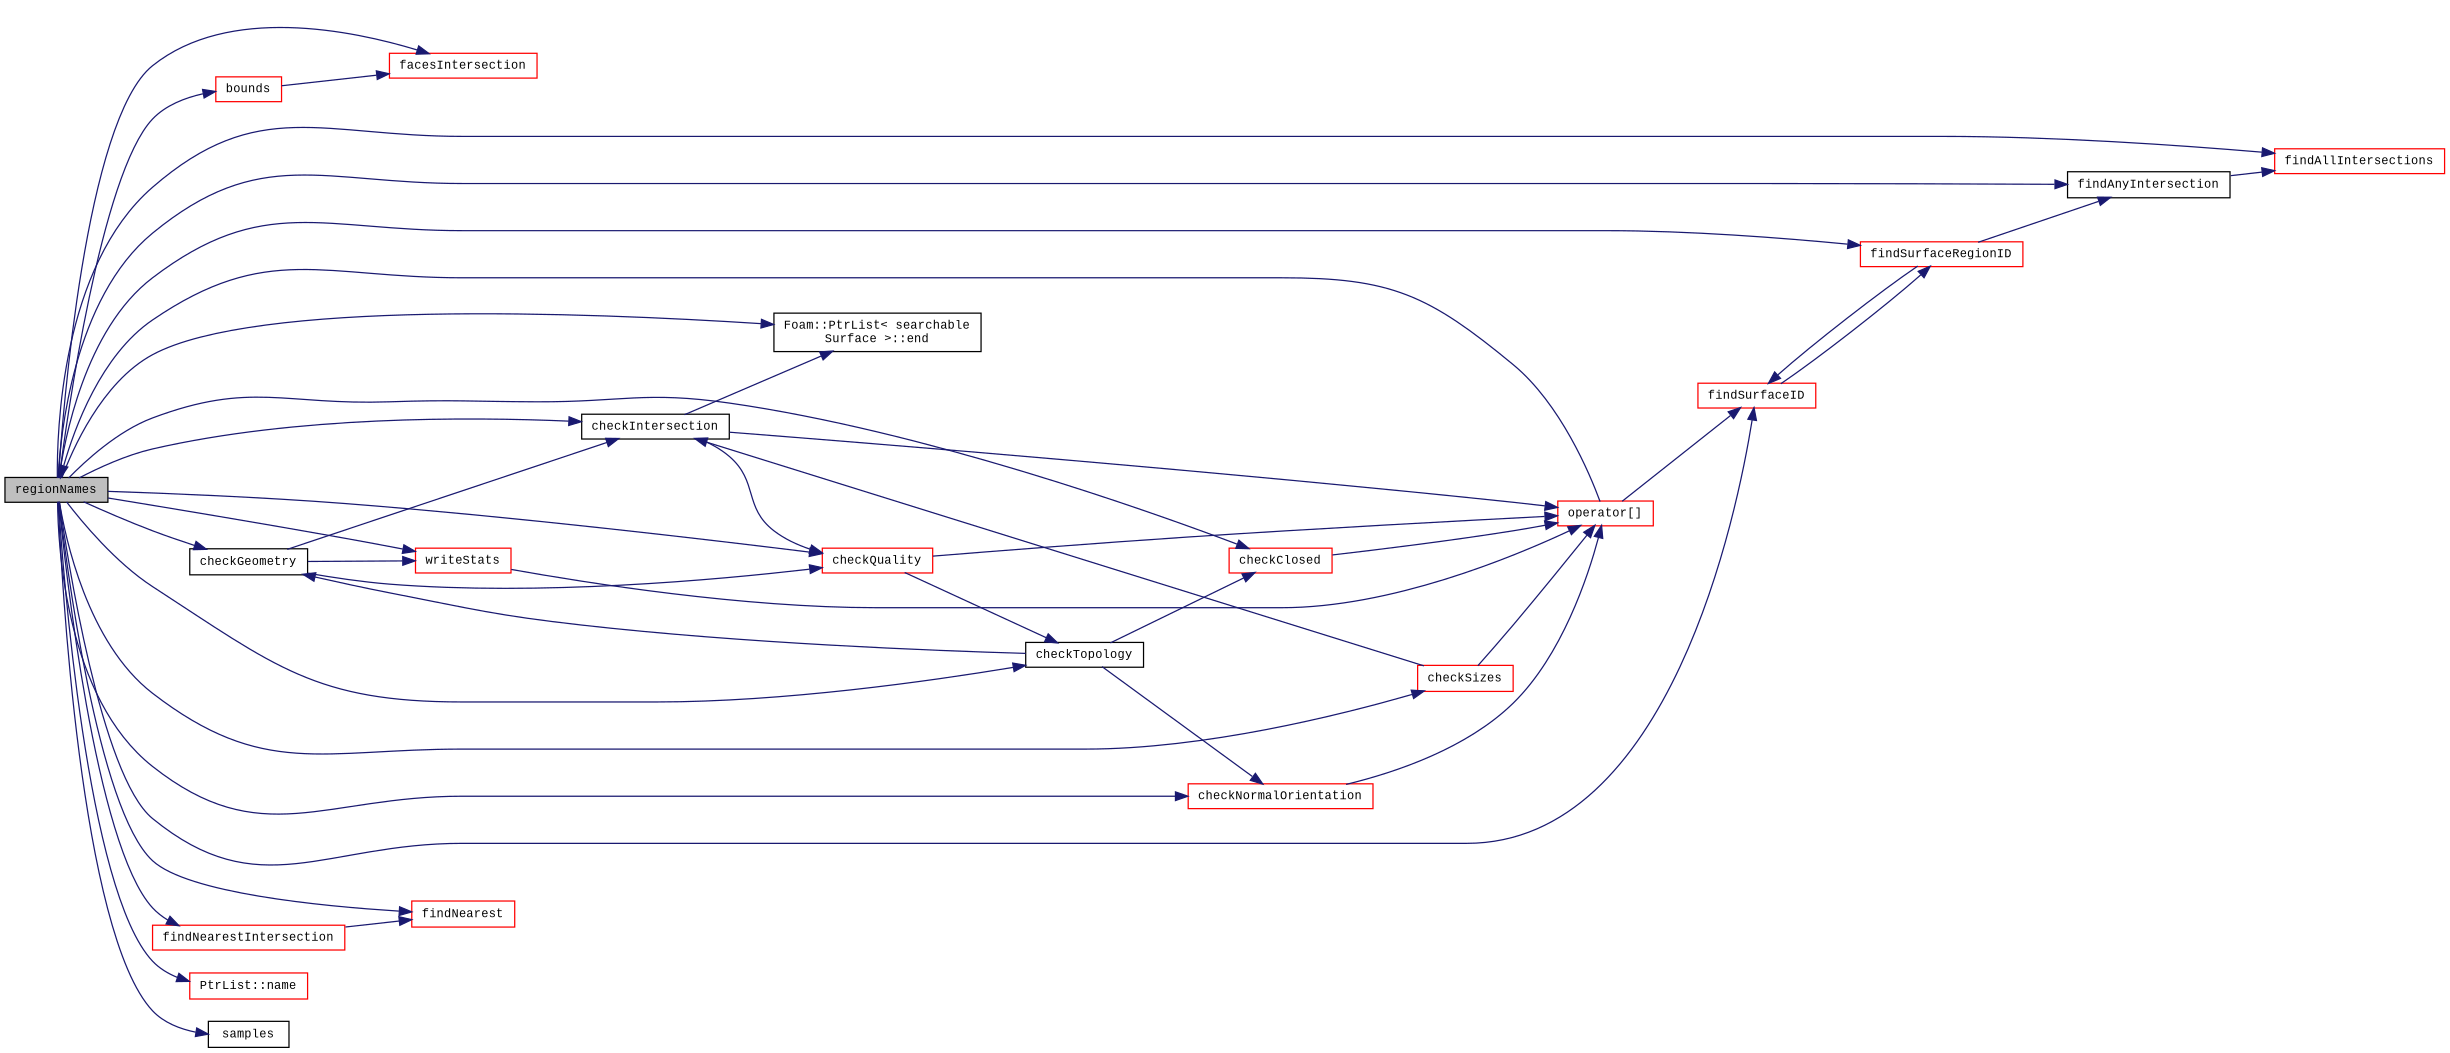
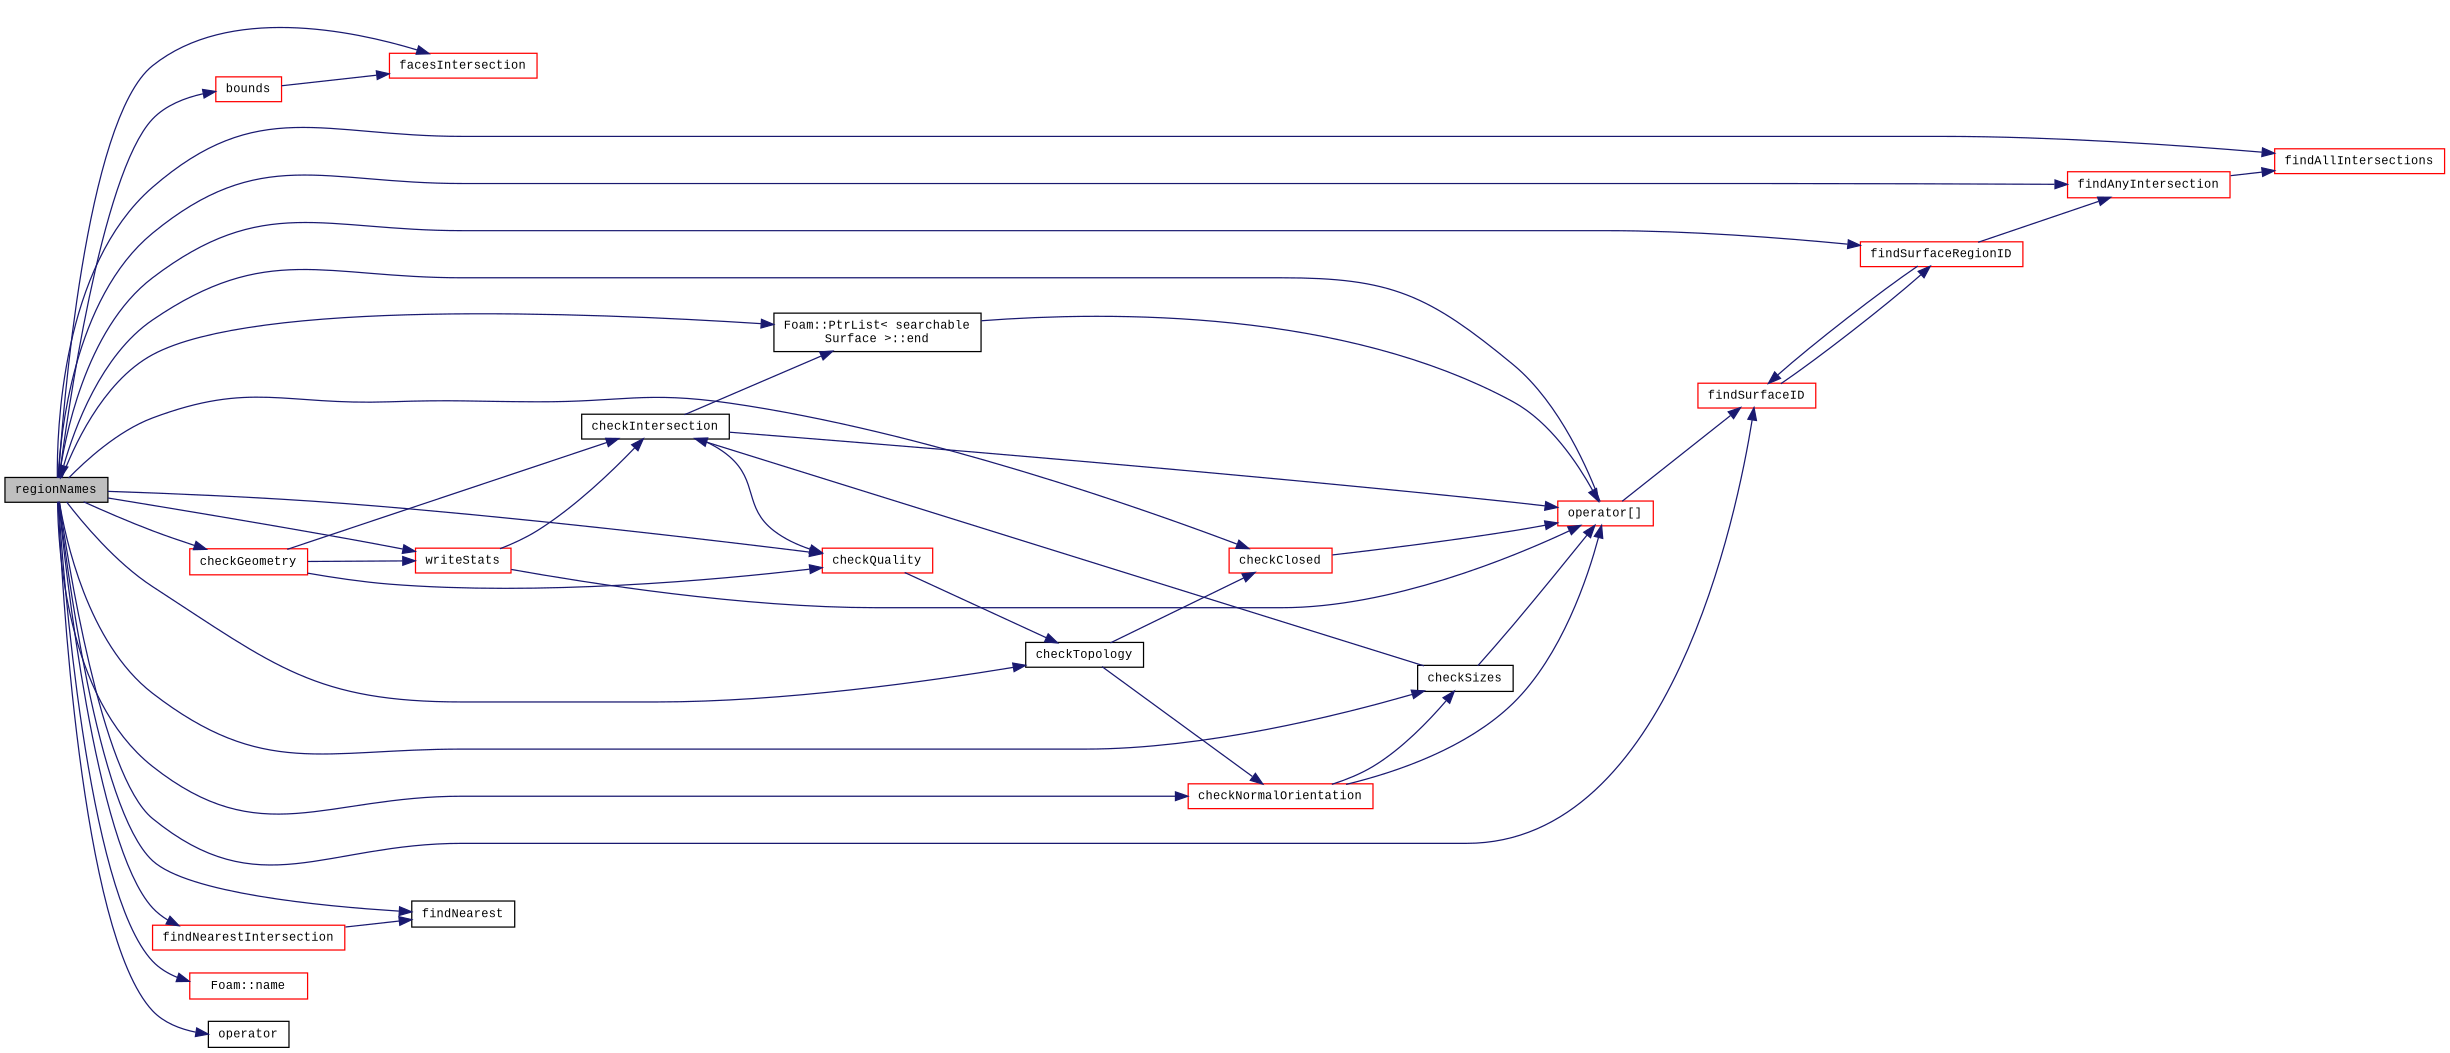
node "findAnyIntersection": color black -> red
edge "regionNames" -> "checkIntersection": now "writeStats" -> "checkIntersection"
edge "checkQuality" -> "operator[]": now "Foam::PtrList< searchable Surface >::end" -> "operator[]"
node "checkGeometry": color black -> red
edge "checkTopology" -> "checkGeometry": removed
node "checkSizes": color red -> black
edge "checkNormalOrientation" -> "checkSizes": added
node "findNearest": color red -> black
node "PtrList::name": label "PtrList::name" -> "Foam::name"
node "samples": label "samples" -> "operator"
